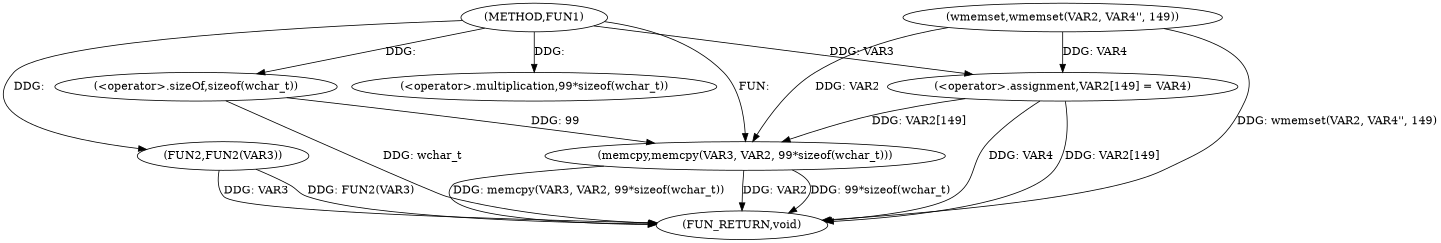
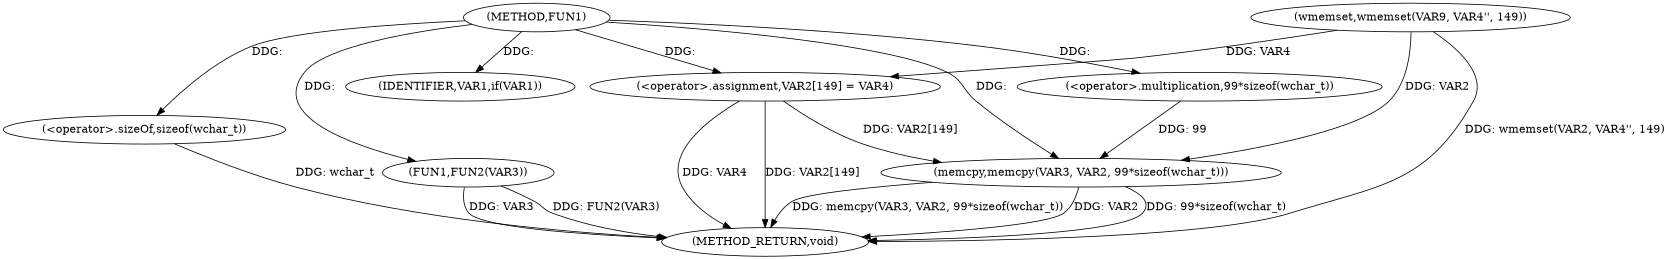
node "(wmemset,wmemset(VAR2, VAR4'', 149))": label "(wmemset,wmemset(VAR2, VAR4'', 149))" -> "(wmemset,wmemset(VAR9, VAR4'', 149))"
edge "(METHOD,FUN1)" -> "(<operator>.assignment,VAR2[149] = VAR4)": label "DDG: VAR3" -> "DDG: "
node "(IDENTIFIER,VAR1,if(VAR1))": added
edge "(METHOD,FUN1)" -> "(memcpy,memcpy(VAR3, VAR2, 99*sizeof(wchar_t)))": label "FUN: " -> "DDG: "
edge "(<operator>.sizeOf,sizeof(wchar_t))" -> "(memcpy,memcpy(VAR3, VAR2, 99*sizeof(wchar_t)))": now "(<operator>.multiplication,99*sizeof(wchar_t))" -> "(memcpy,memcpy(VAR3, VAR2, 99*sizeof(wchar_t)))"
node "(FUN2,FUN2(VAR3))": label "(FUN2,FUN2(VAR3))" -> "(FUN1,FUN2(VAR3))"
node "(FUN_RETURN,void)": label "(FUN_RETURN,void)" -> "(METHOD_RETURN,void)"
